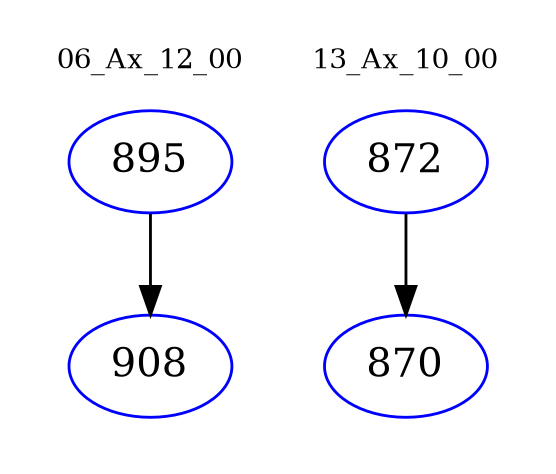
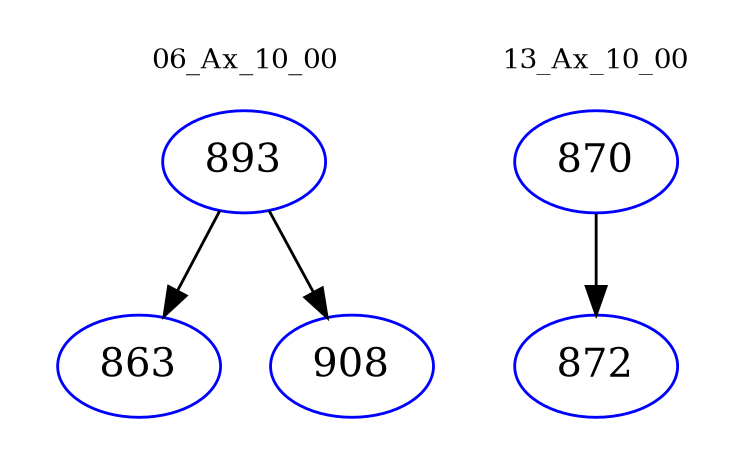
cluster "06_Ax_12_00": label "06_Ax_12_00" -> "06_Ax_10_00"
node "895": label "895" -> "893"
edge "872" -> "870": reversed
node "863": added
